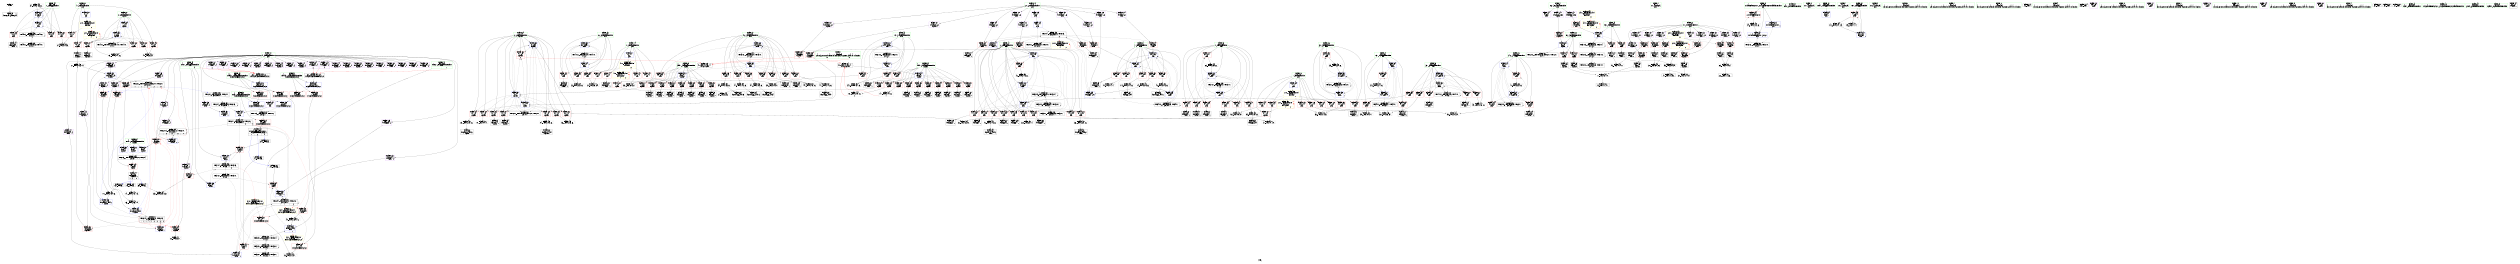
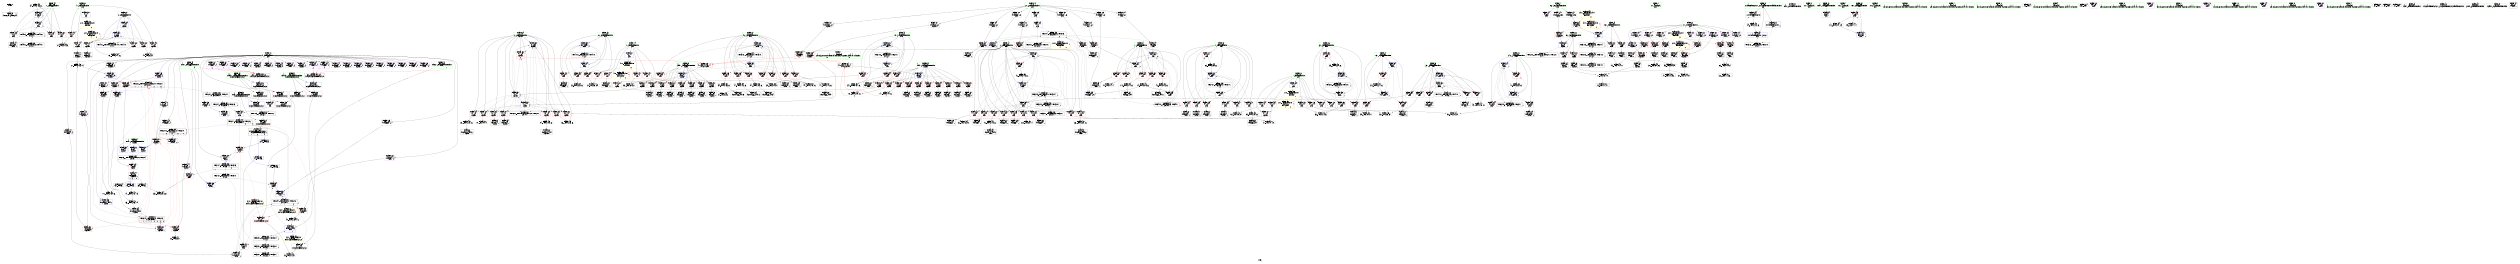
node "NodeID: 551": removed
